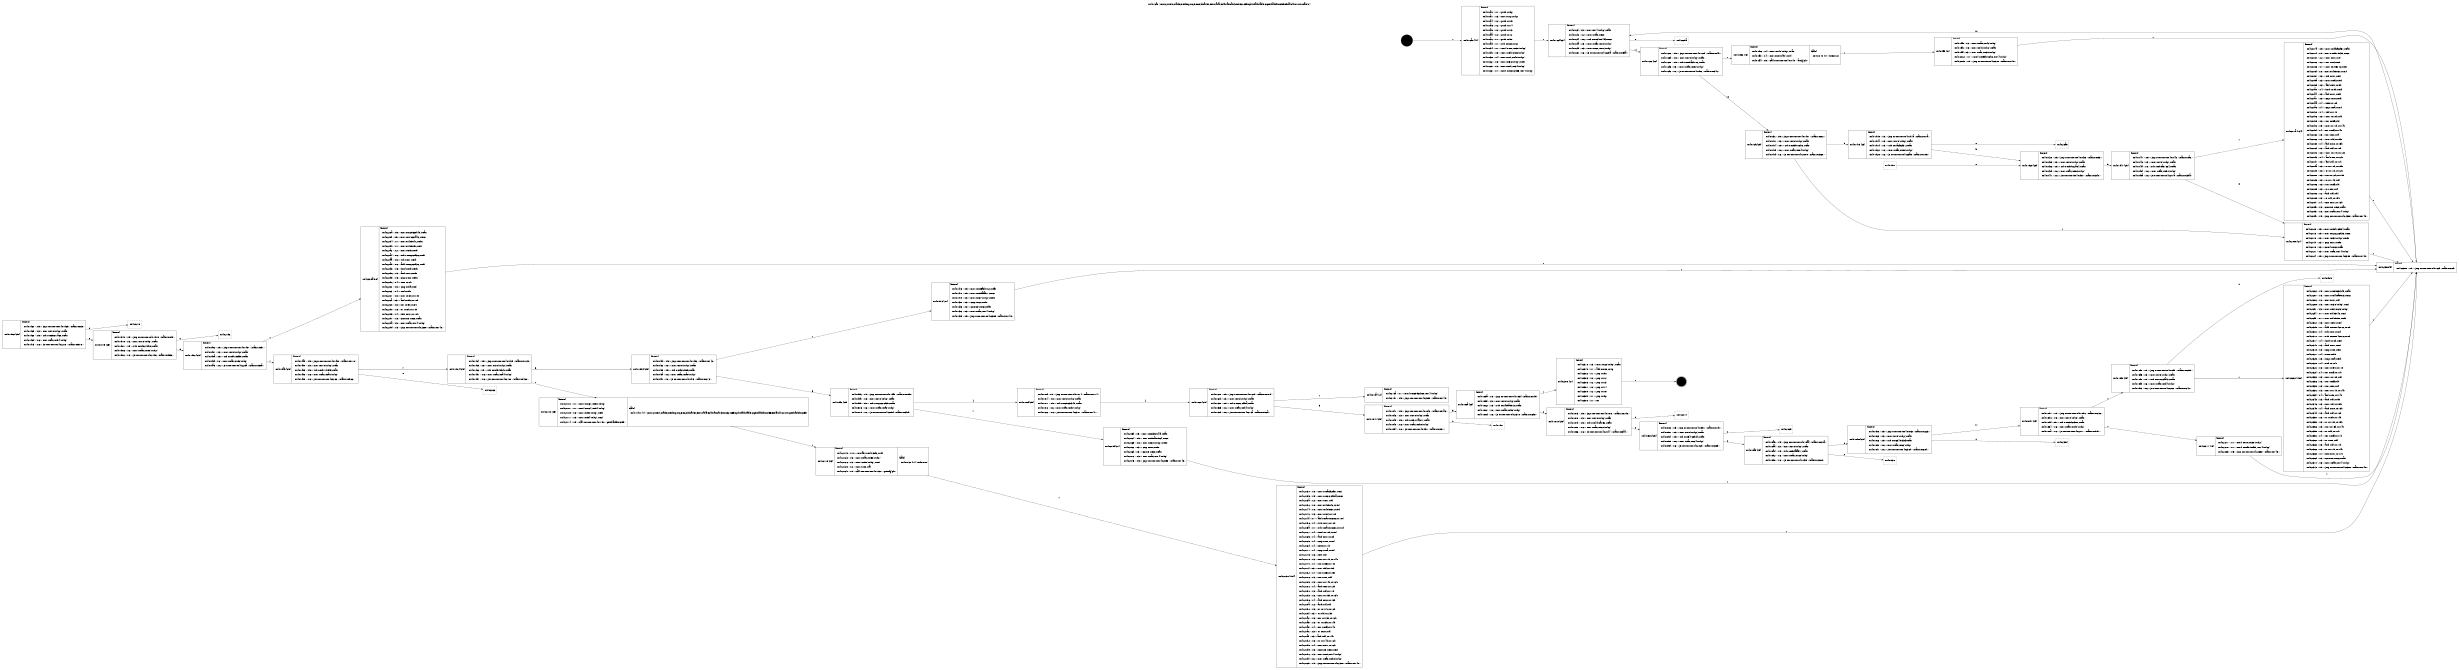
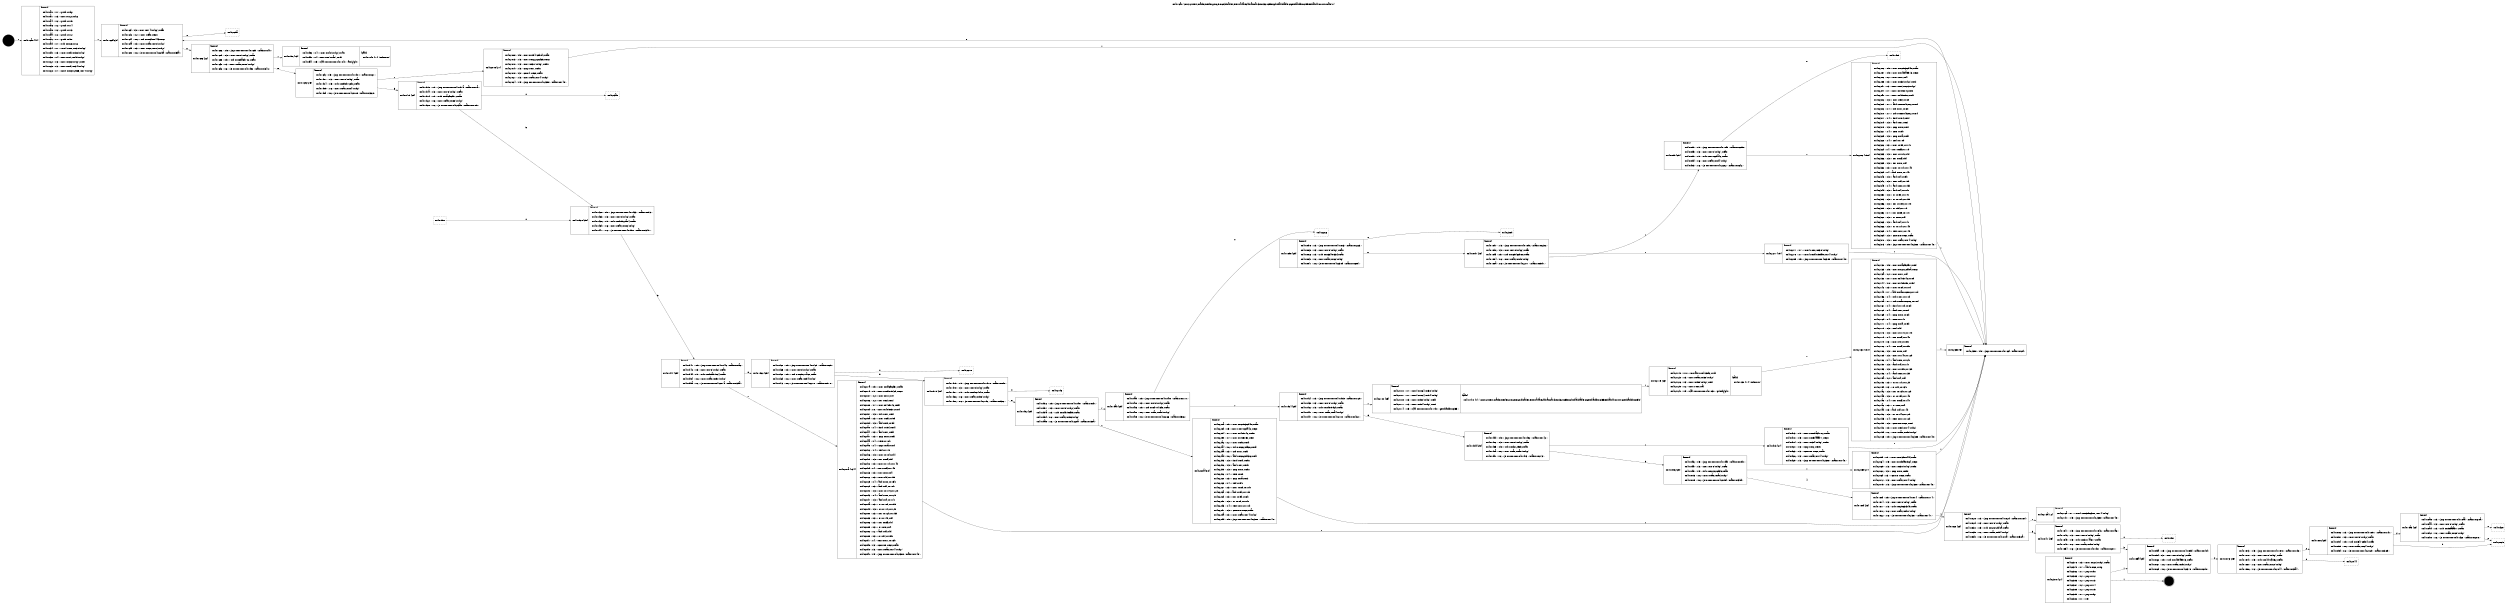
edge "0x4023ee [5]" -> "0x401ccf [23]": label " 10" -> " 8"
node "0x401ff9 [21]": removed
edge "0x401d47 [25]" -> "0x40200e [27]": now "0x401d47 [25]" -> "0x401d60 [25]"
edge "0x401e5a [25]" -> "0x402378 [21]": reversed
edge "0x401ea5 [25]" -> "0x401ebe [25]": now "0x401ea5 [25]" -> "0x402029"
